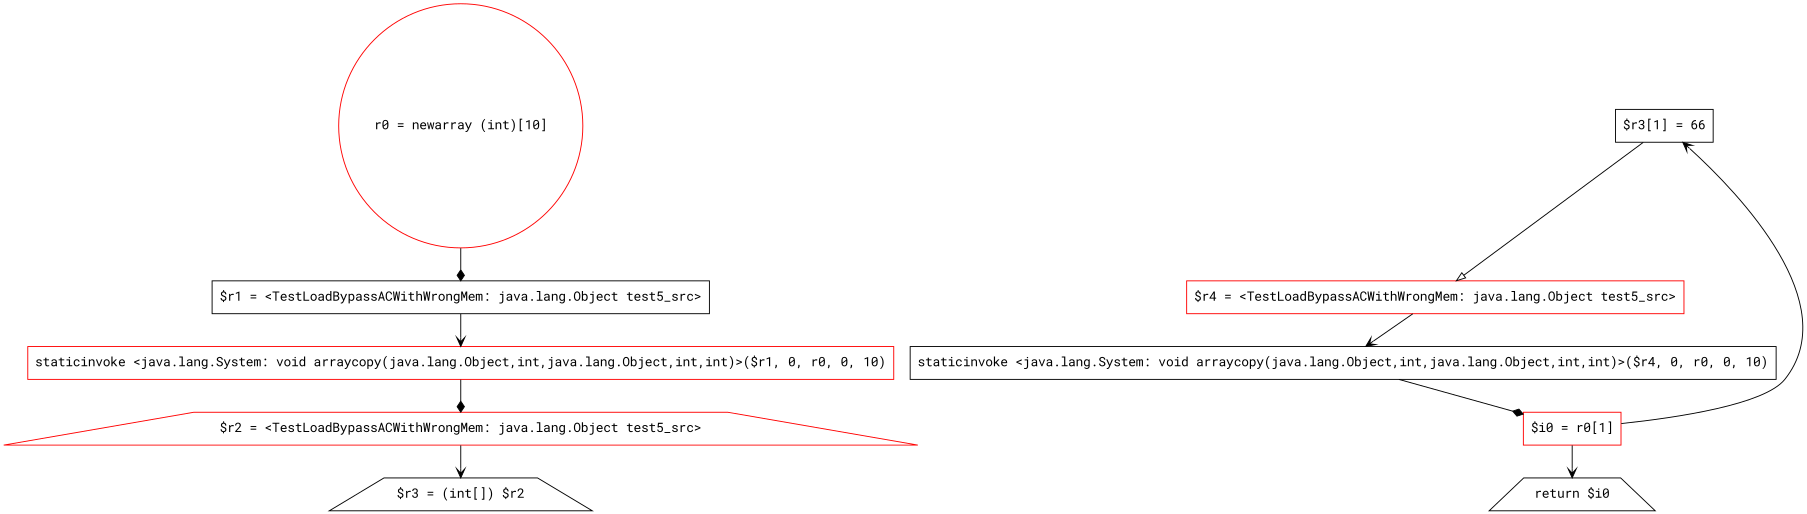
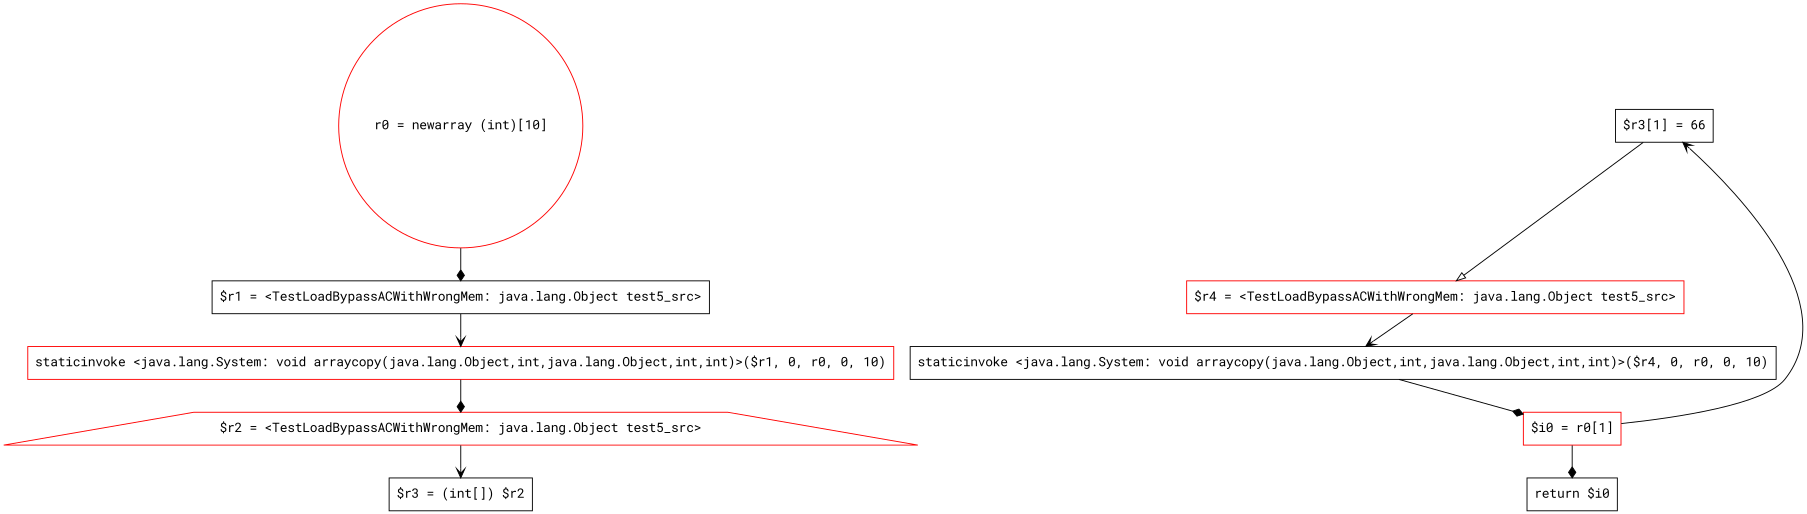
edge "$i0 = r0[1]" -> "return $i0": arrowhead vee -> diamond
node "$r3 = (int[]) $r2": shape trapezium -> box
node "return $i0": shape trapezium -> box
